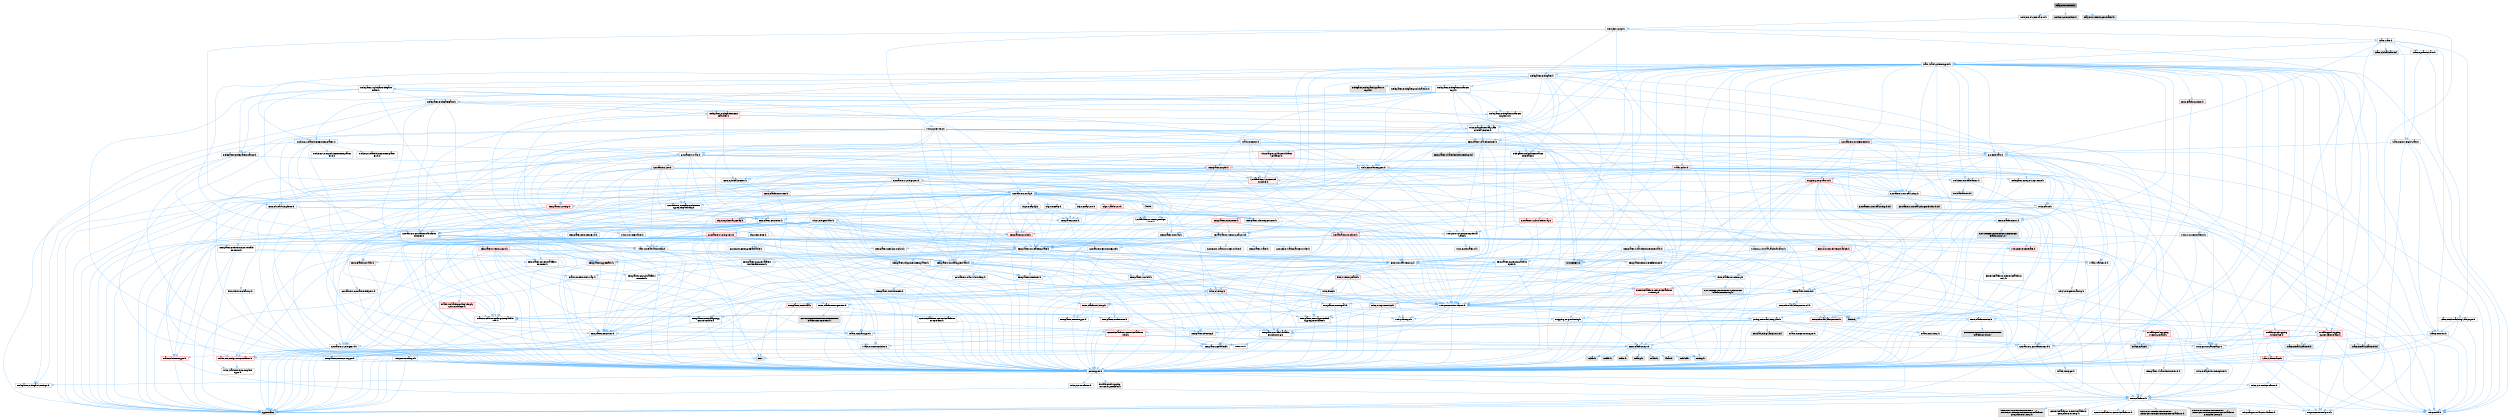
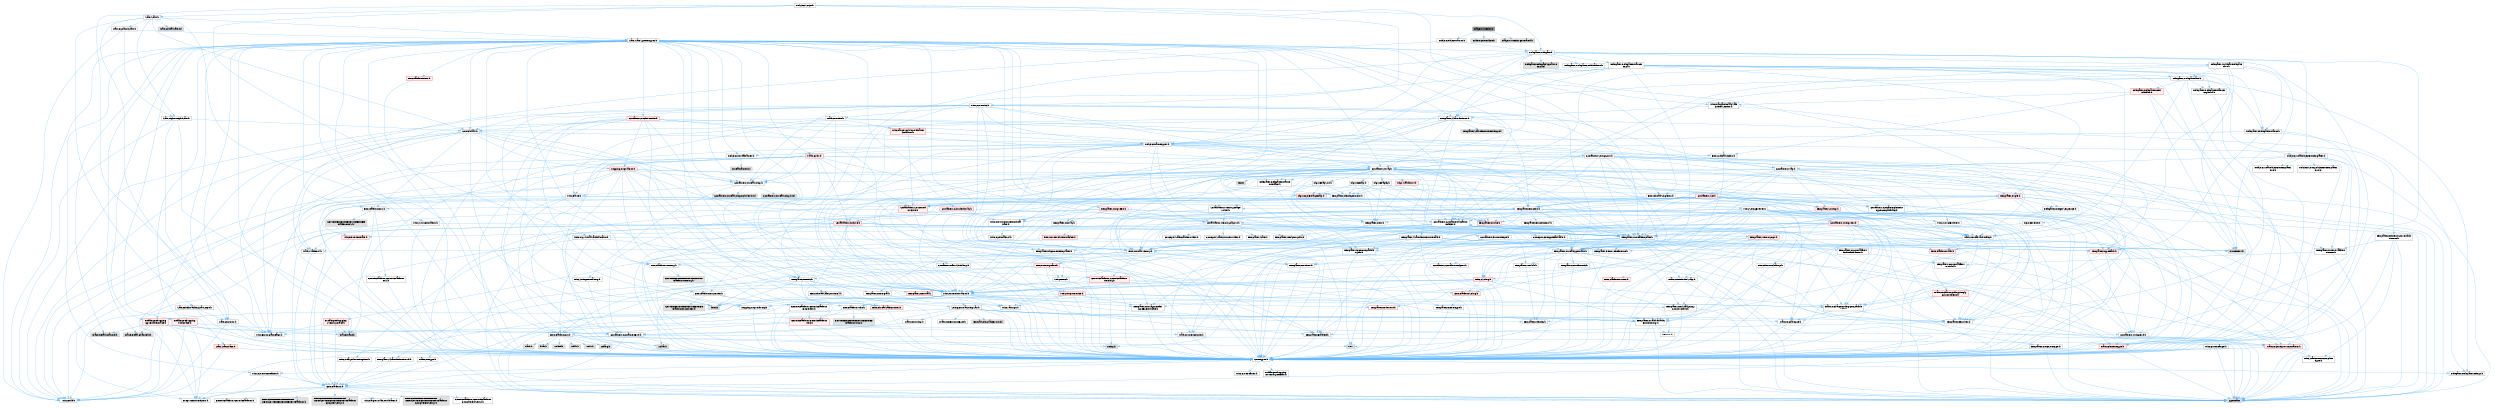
edge "UObject/ObjectMacros.h" -> "UObject/Script.h": now "UObject/ObjectMacros.h" -> "Delegates/Delegate.h"
edge "Math/IntPoint.h" -> "Serialization/Structured Archive.h": now "Templates/IdentityFunctor.h" -> "Serialization/Structured Archive.h"
edge "Logging/LogMacros.h" -> "Templates/IsArrayOrRefOf TypeByPredicate.h": removed
